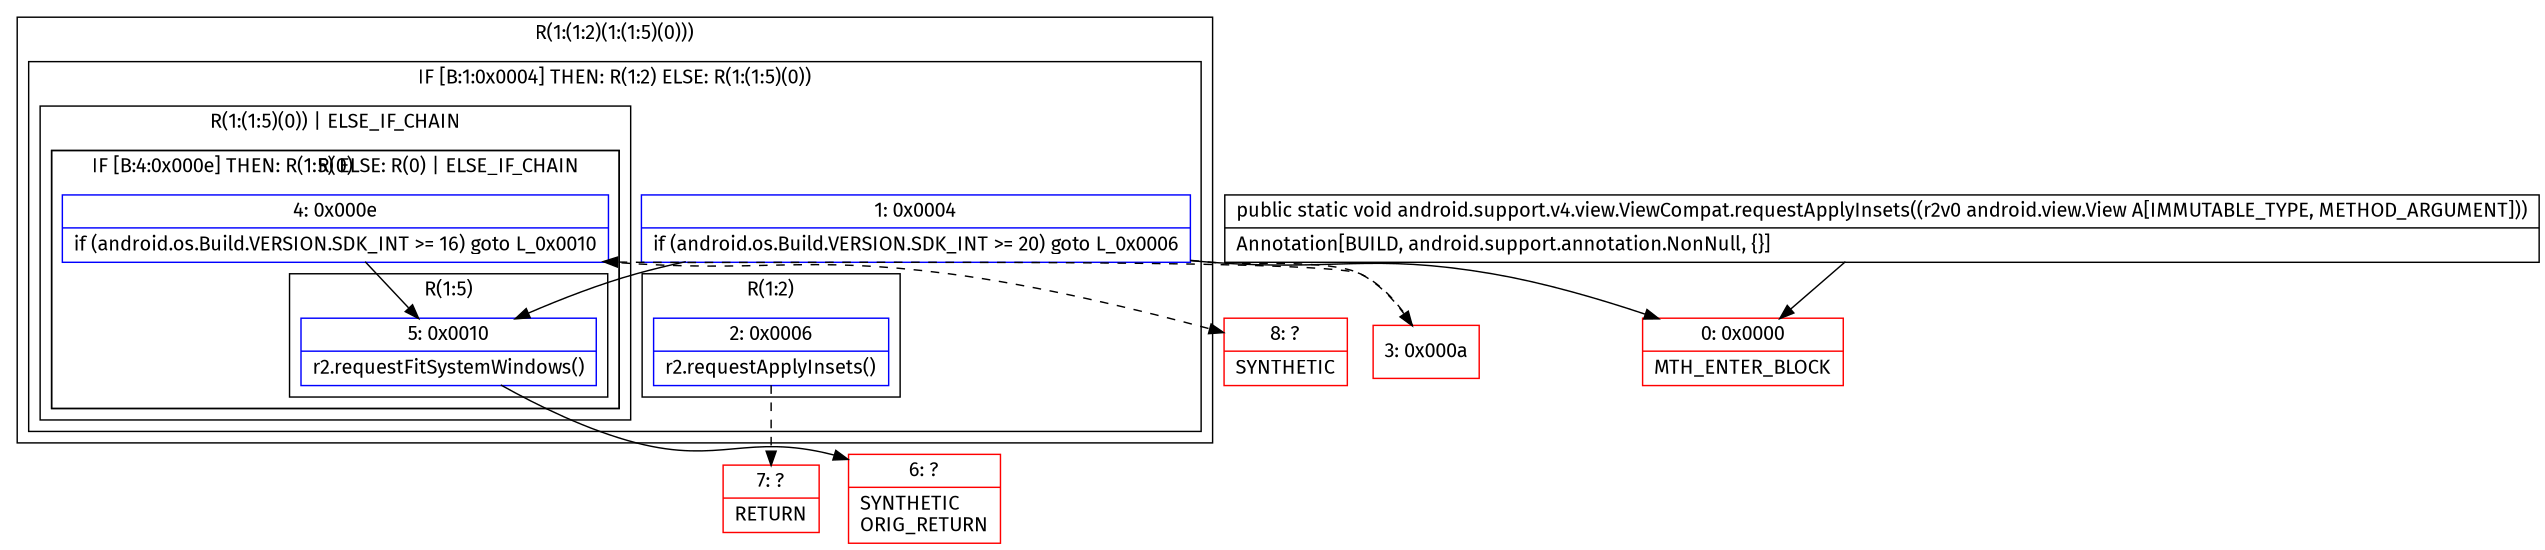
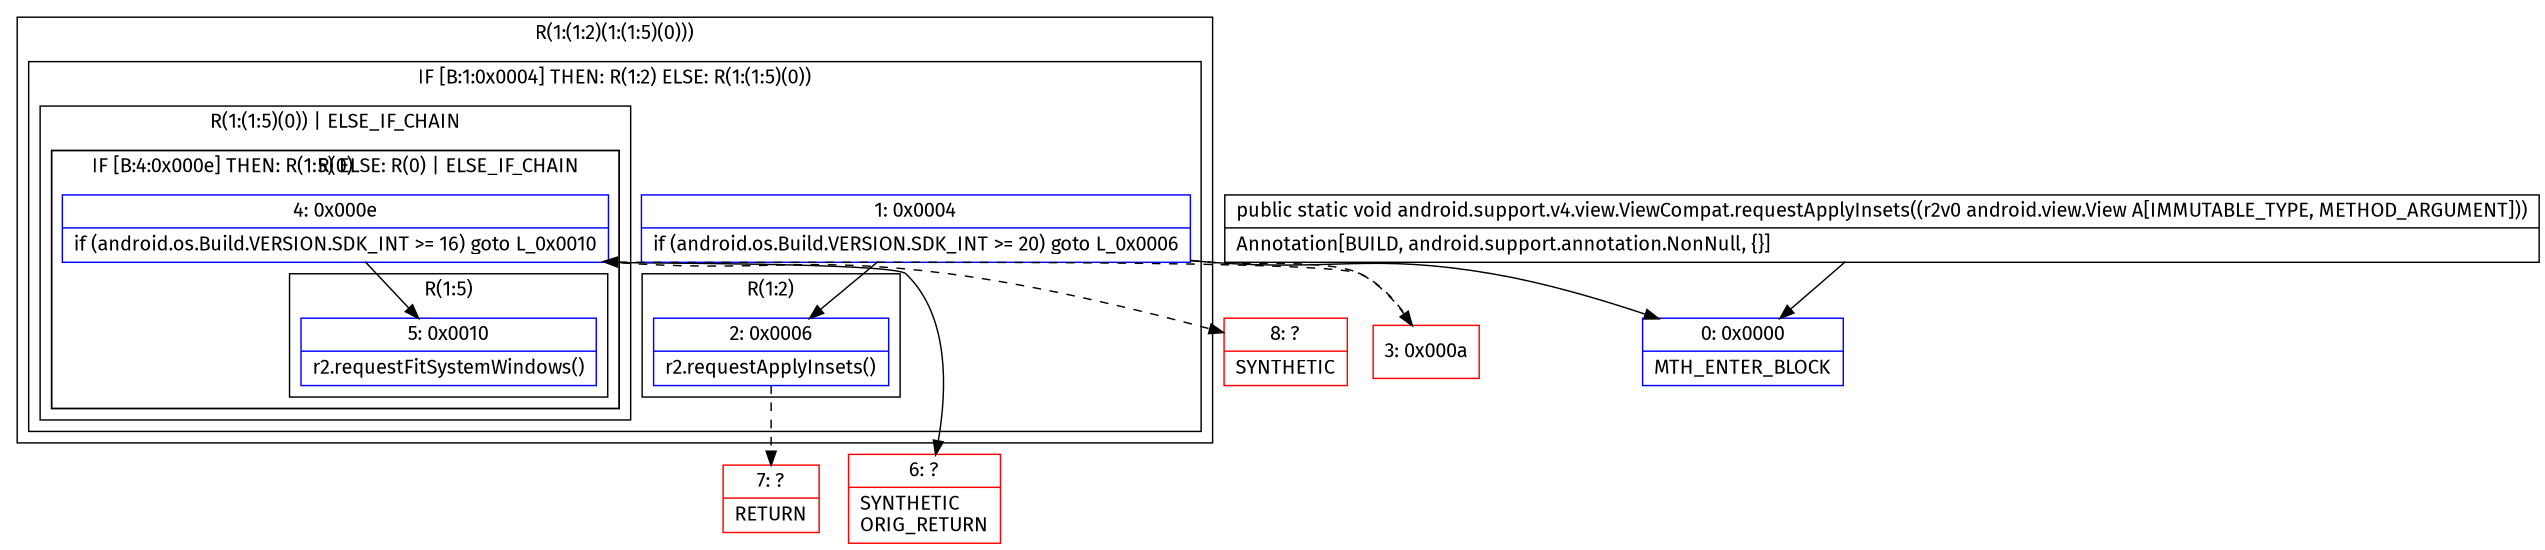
edge "1: 0x0004" -> "5: 0x0010": now "1: 0x0004" -> "2: 0x0006"
node "0: 0x0000": color red -> blue
edge "5: 0x0010" -> "6: ?": now "4: 0x000e" -> "6: ?"
